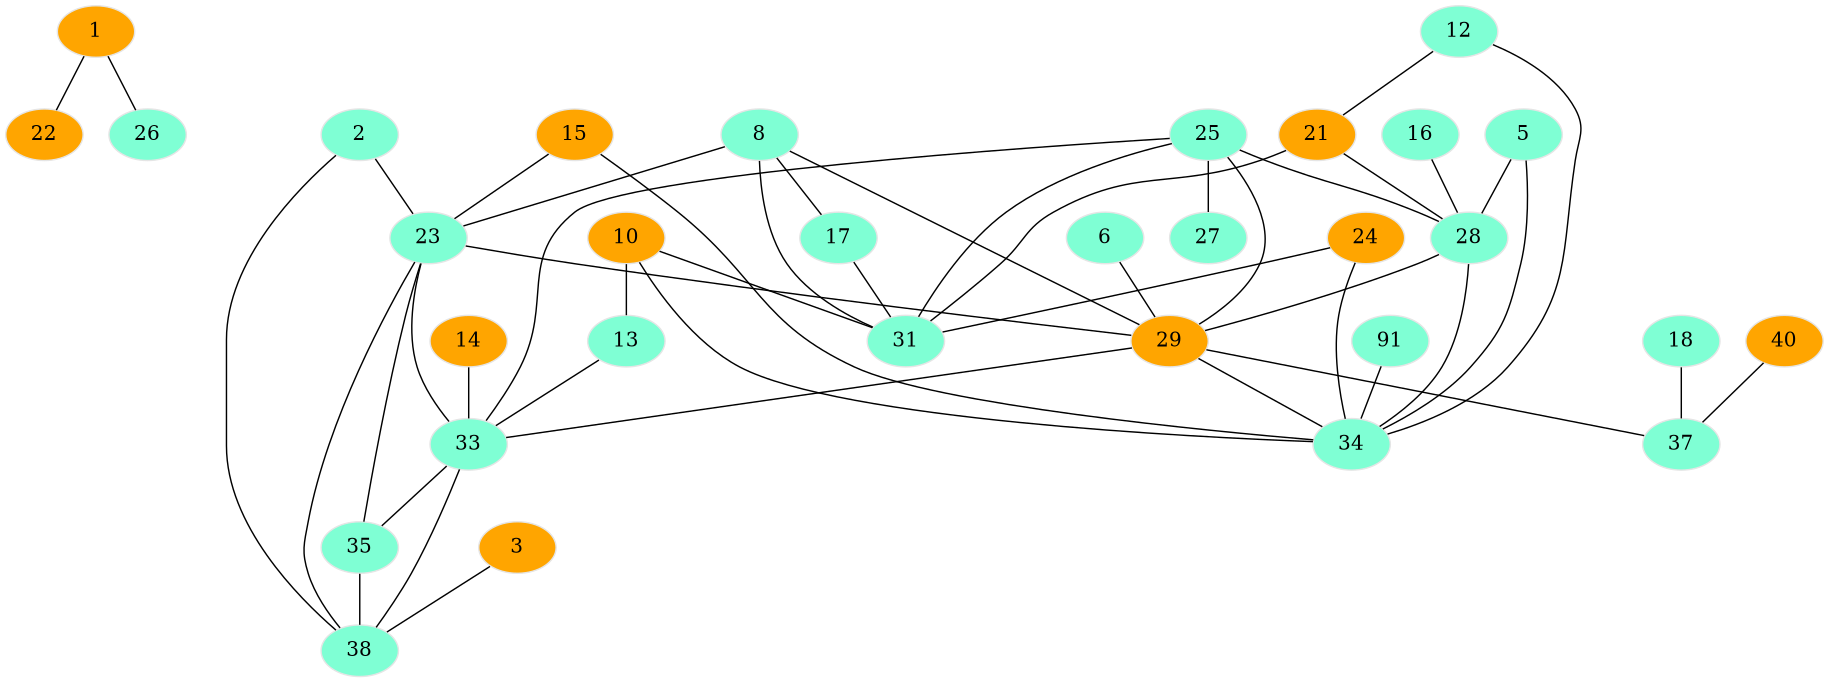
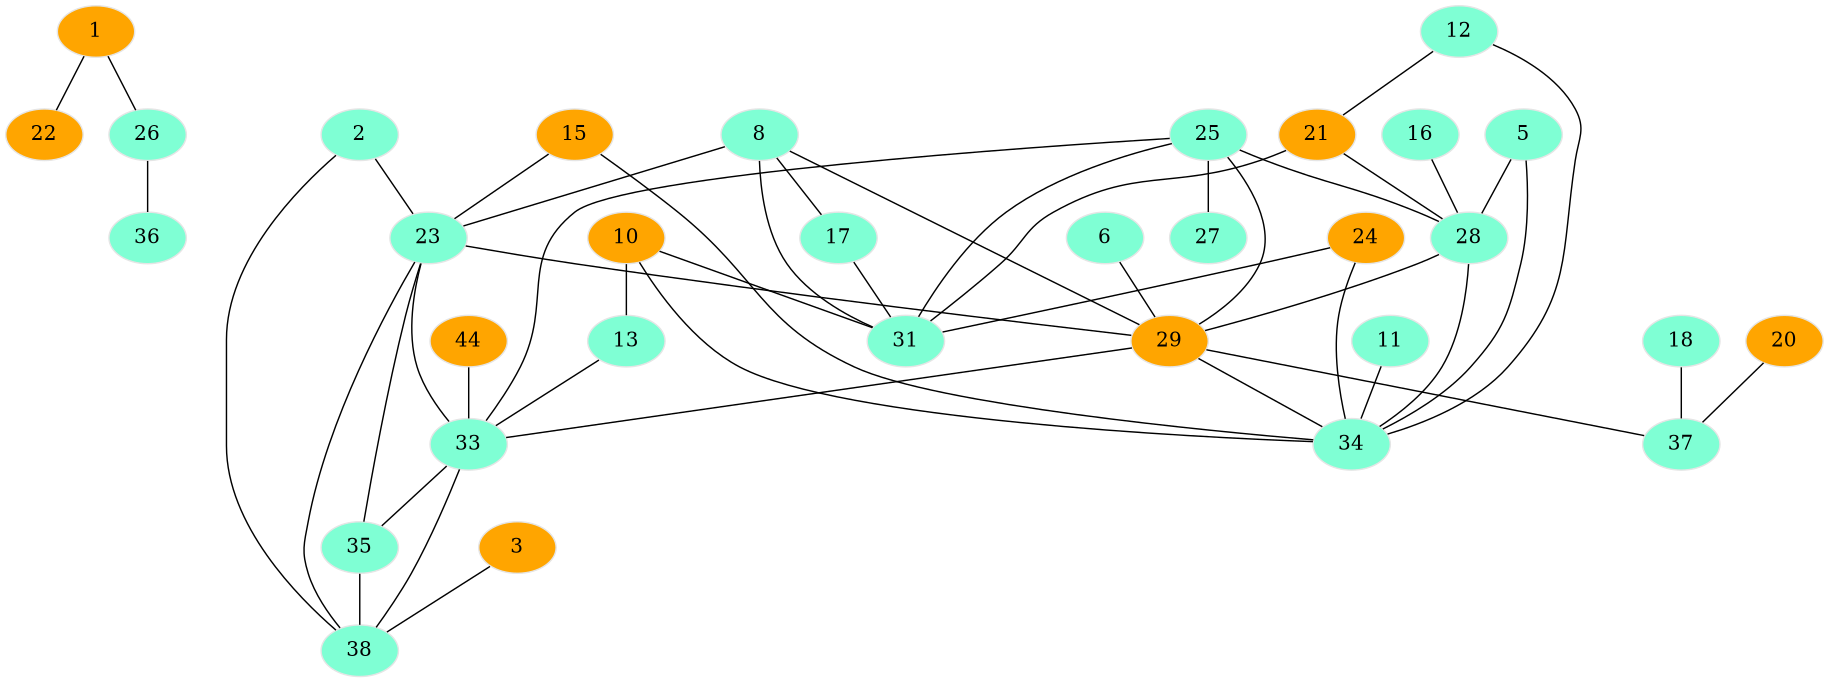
node "36": added
node "14": label "14" -> "44"
node "91": label "91" -> "11"
node "40": label "40" -> "20"
